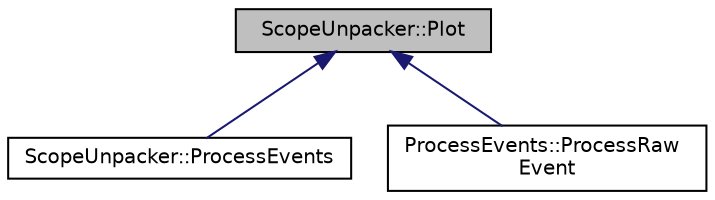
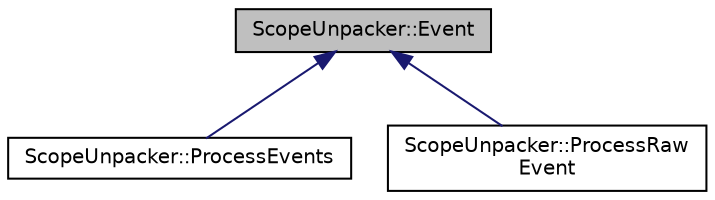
node "ScopeUnpacker::Plot": label "ScopeUnpacker::Plot" -> "ScopeUnpacker::Event"
node "ProcessEvents::ProcessRaw Event": label "ProcessEvents::ProcessRaw Event" -> "ScopeUnpacker::ProcessRaw Event"
